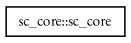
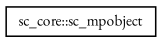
node "sc_core::sc_core": label "sc_core::sc_core" -> "sc_core::sc_mpobject"
